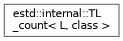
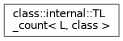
node "estd::internal::TL _count< L, class >": label "estd::internal::TL _count< L, class >" -> "class::internal::TL _count< L, class >"
